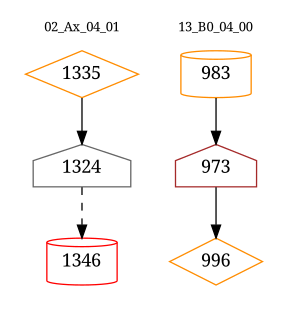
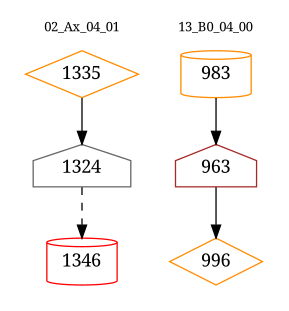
node "973": label "973" -> "963"
